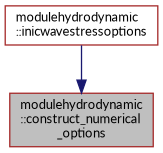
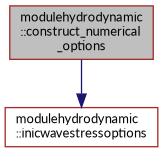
edge "modulehydrodynamic ::inicwavestressoptions" -> "modulehydrodynamic ::construct_numerical _options": reversed
